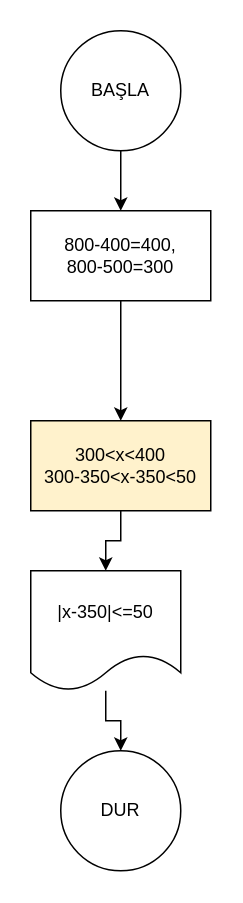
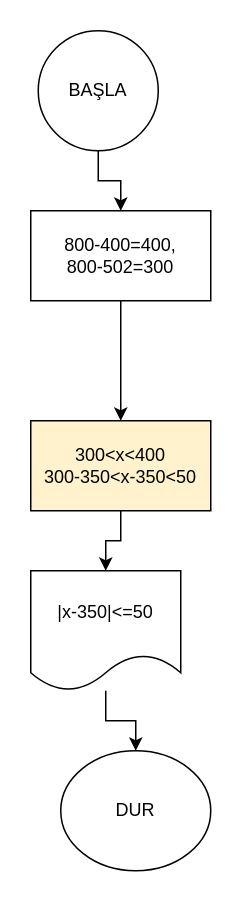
node "BAŞLA": moved (121, 91) -> (98, 91)
node "800-400=400, 800-500=300": label "800-400=400, 800-500=300" -> "800-400=400, 800-502=300"
node "DUR": size 120x120 -> 150x120
